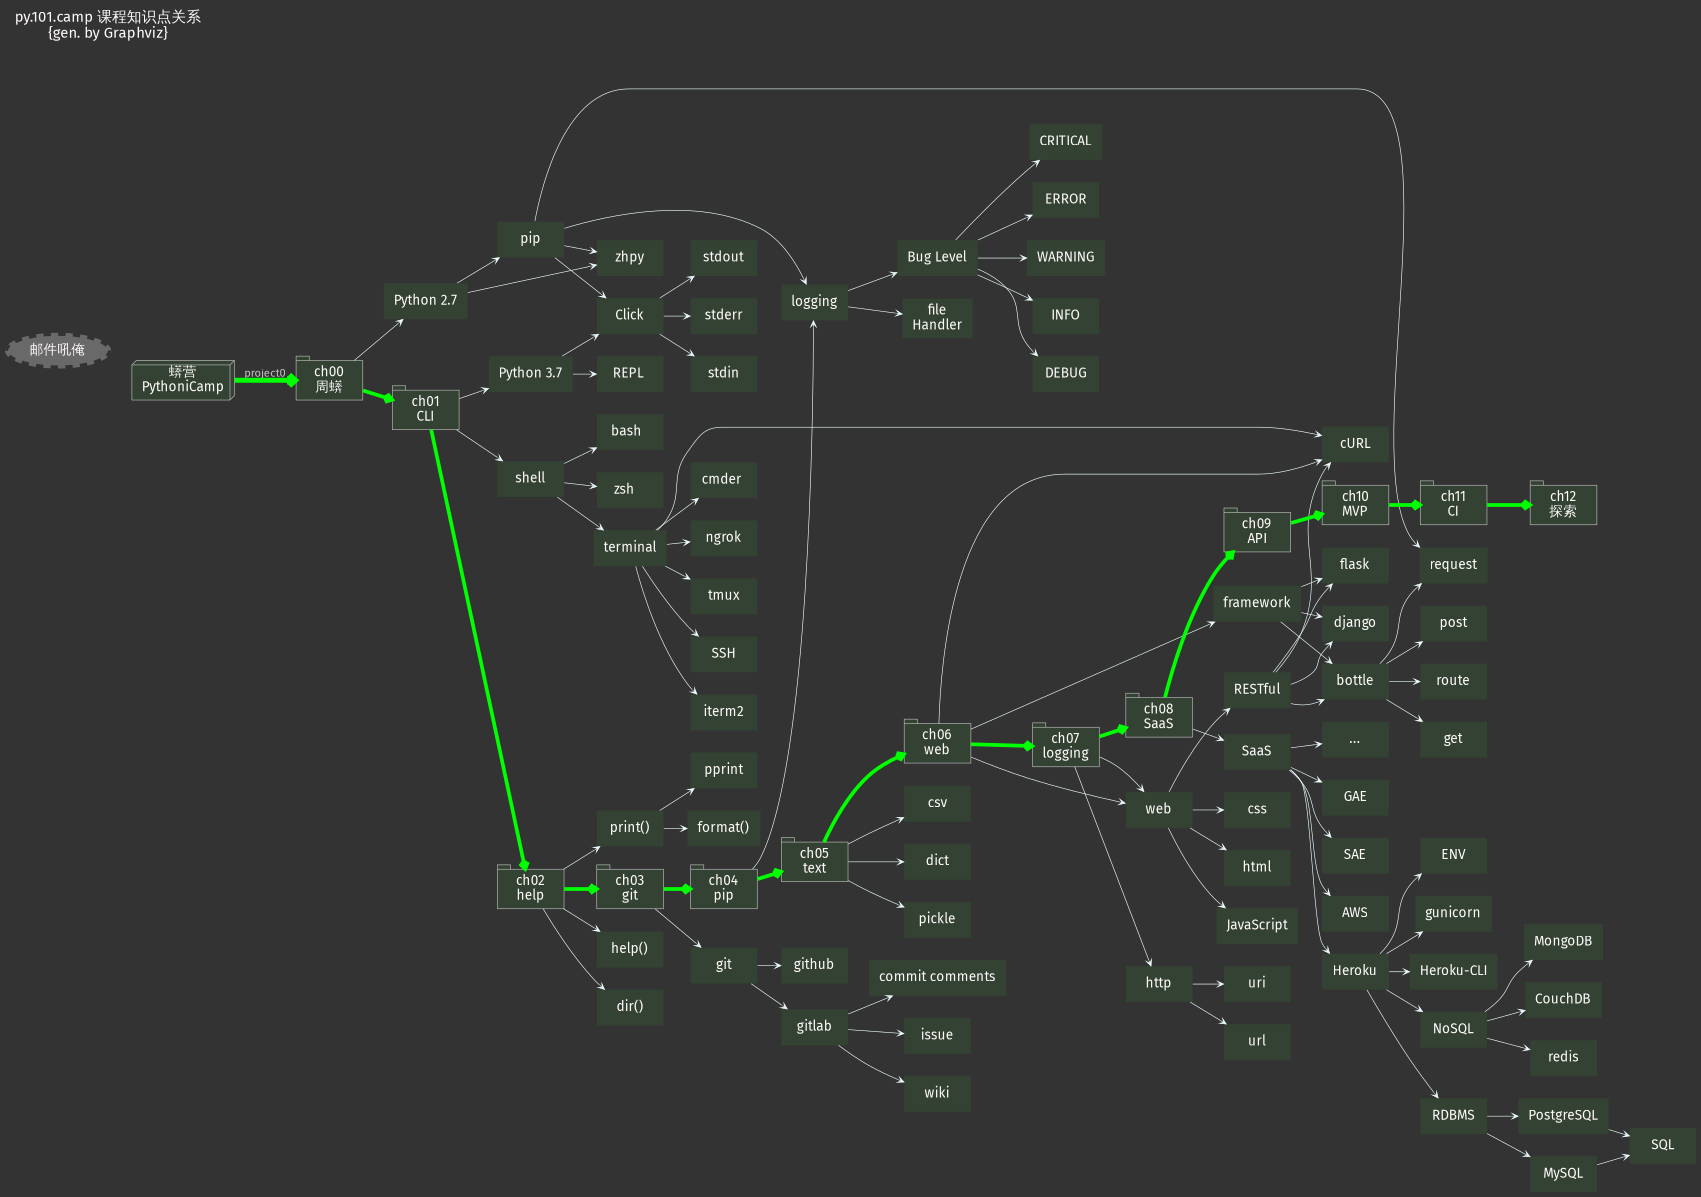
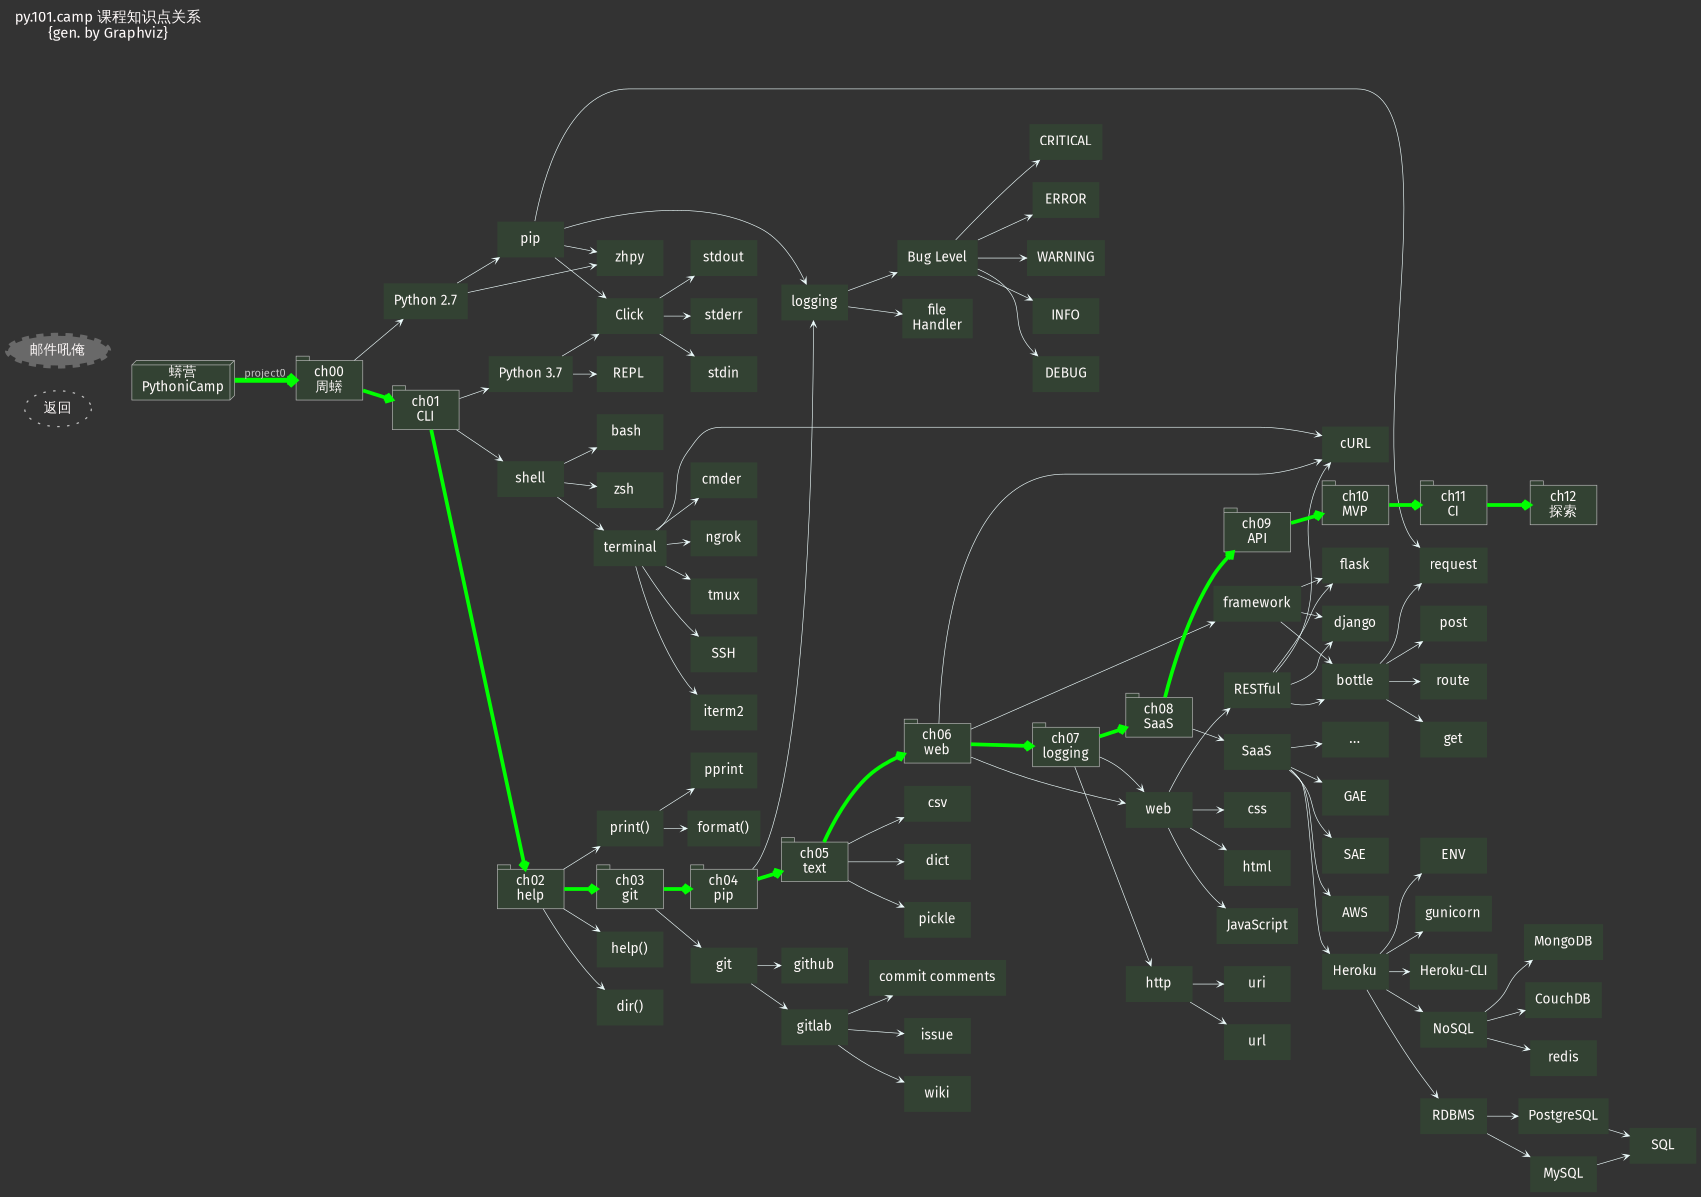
node "返回": added
